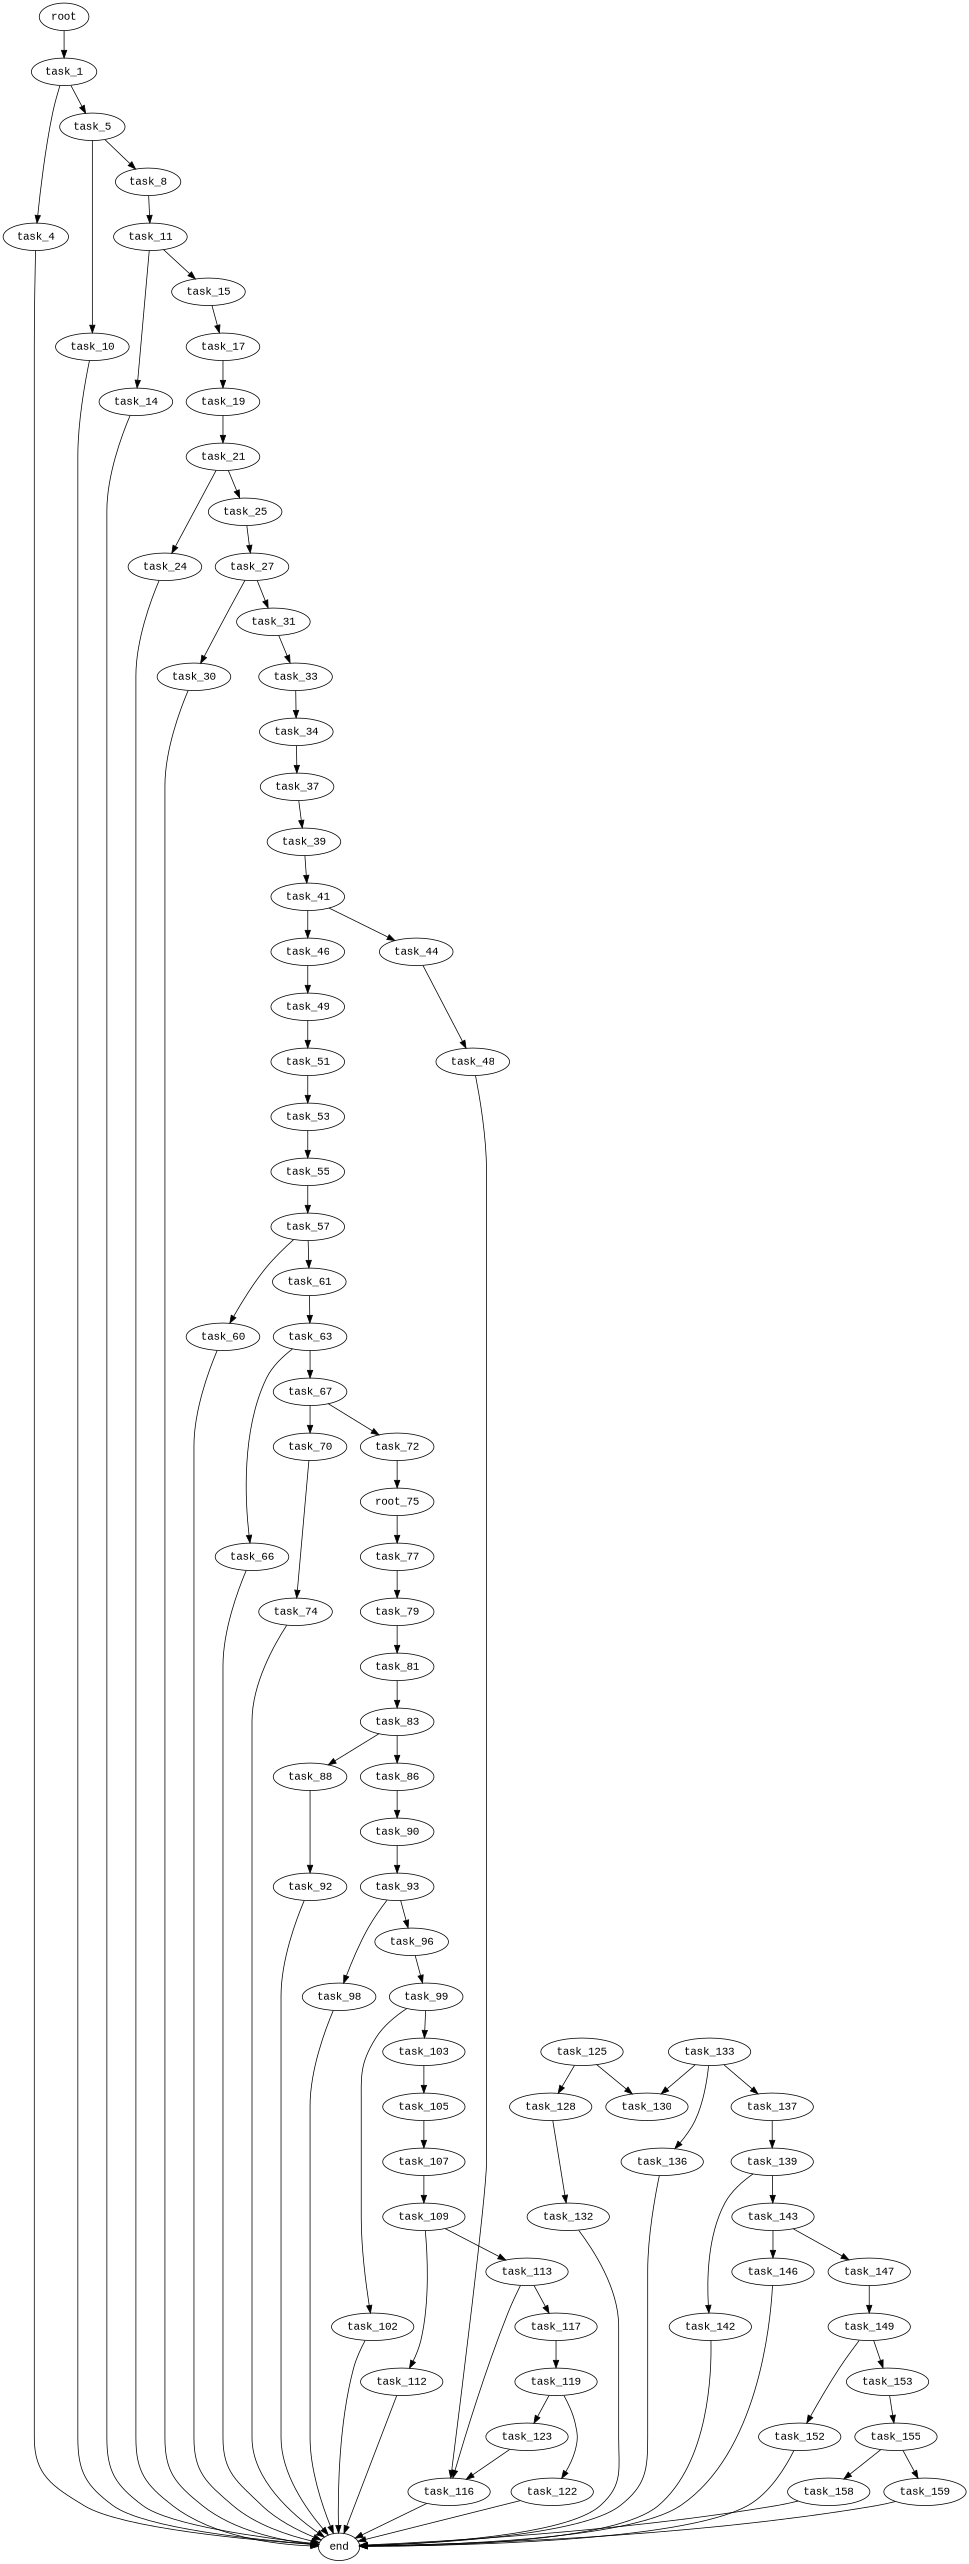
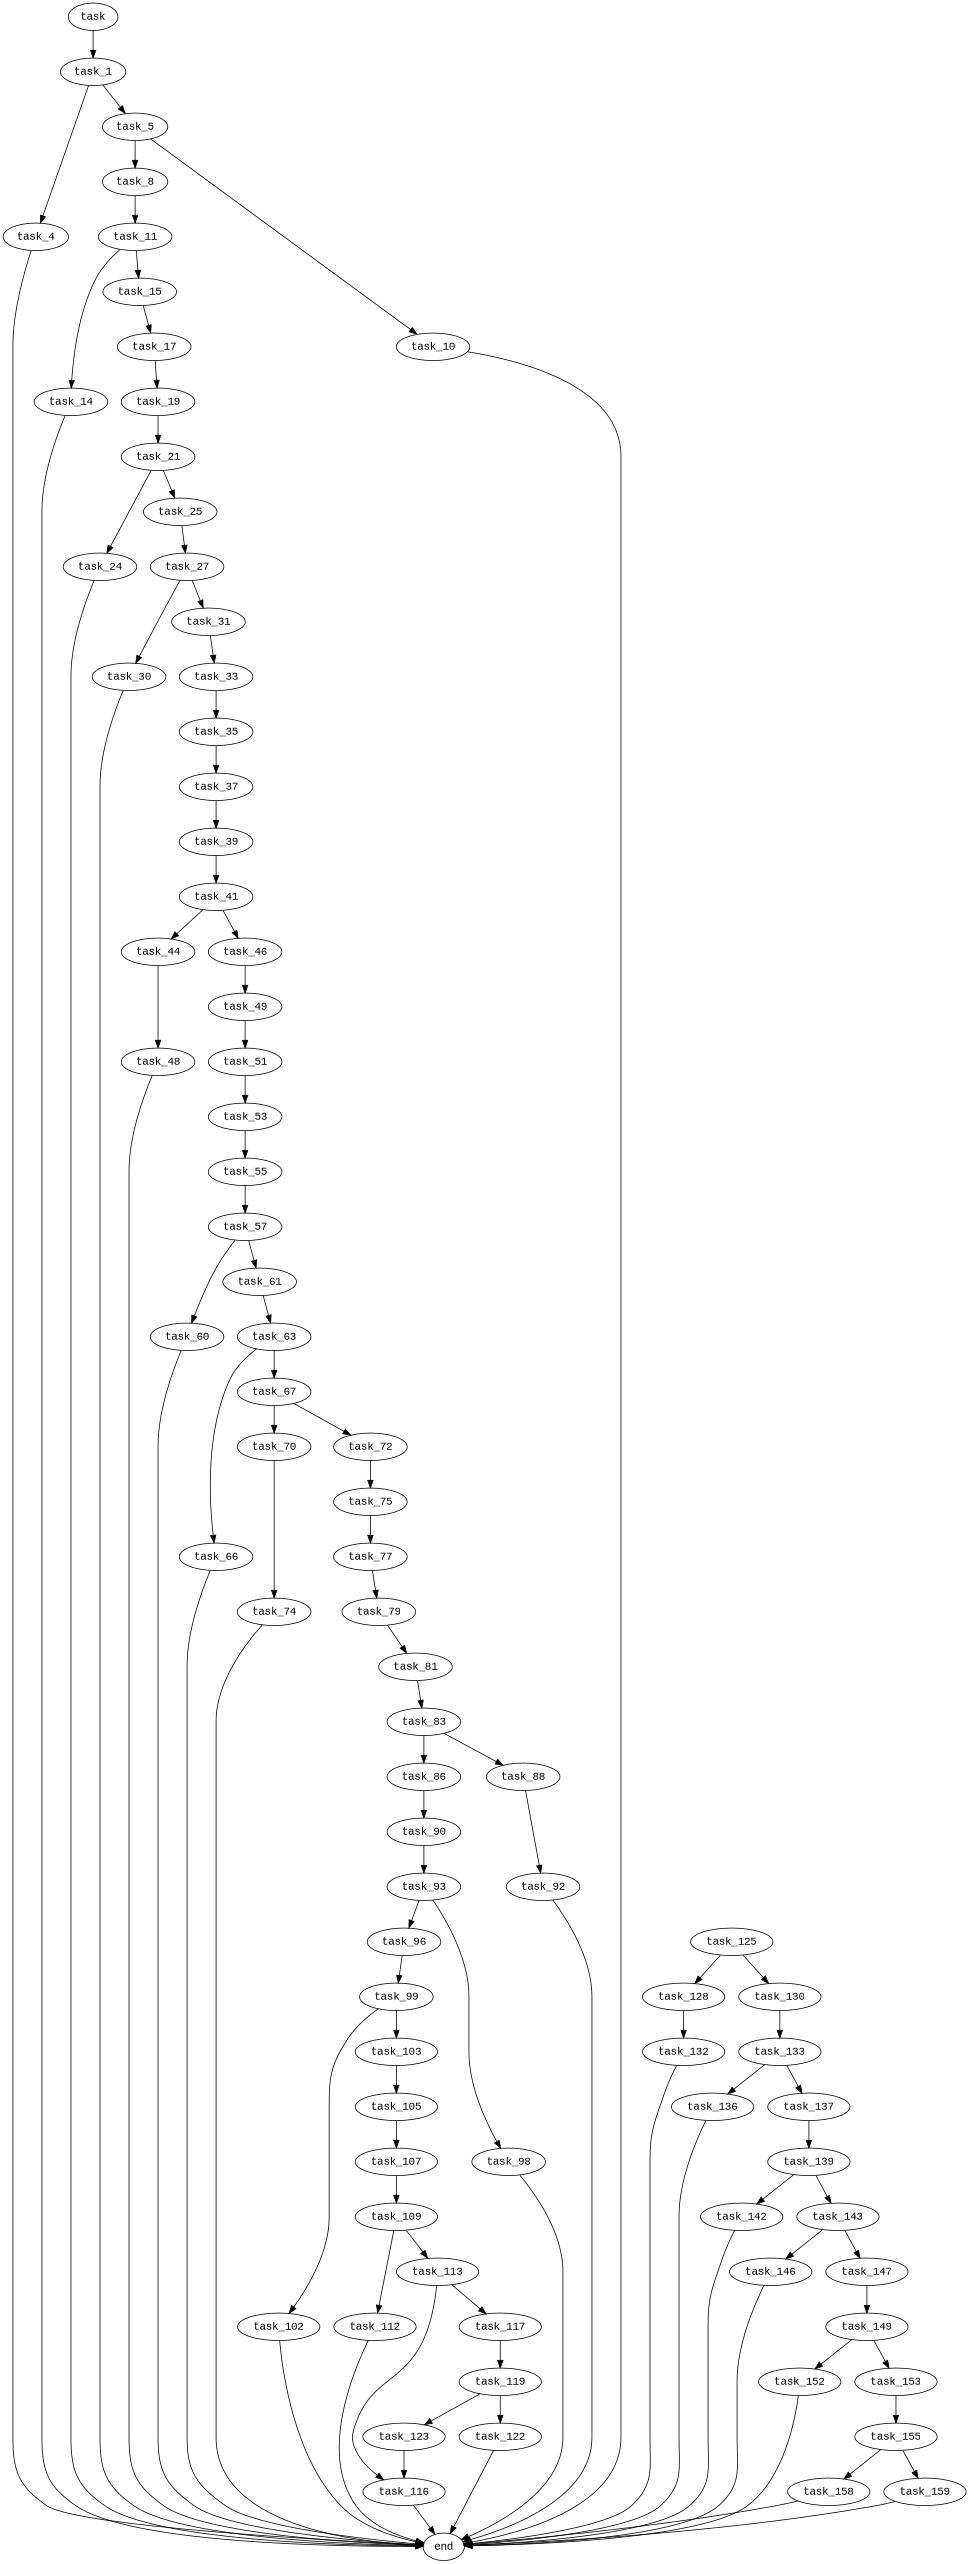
node "root": label "root" -> "task"
node "task_34": label "task_34" -> "task_35"
node "root_75": label "root_75" -> "task_75"
edge "task_48" -> "task_116": now "task_48" -> "end"
edge "task_133" -> "task_130": reversed
